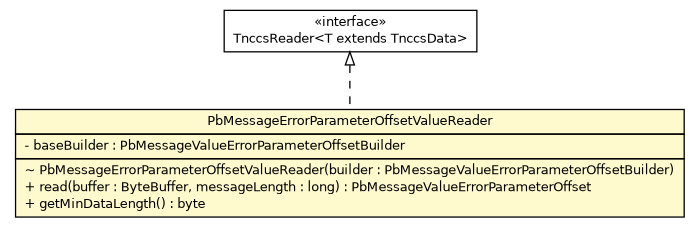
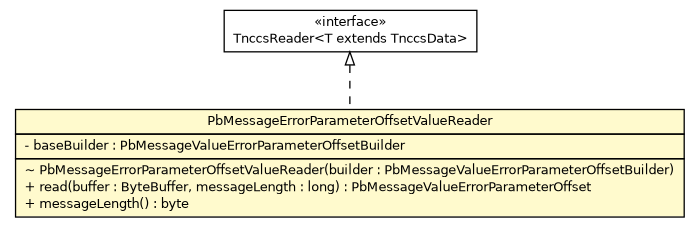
node "PbMessageErrorParameterOffsetValueReader": text "+ getMinDataLength() : byte" -> "+ messageLength() : byte"
